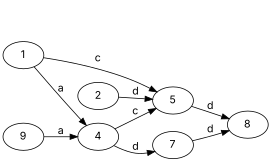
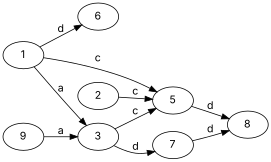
node "6": added
edge "2" -> "5": label "d" -> "c"
node "4": label "4" -> "3"
